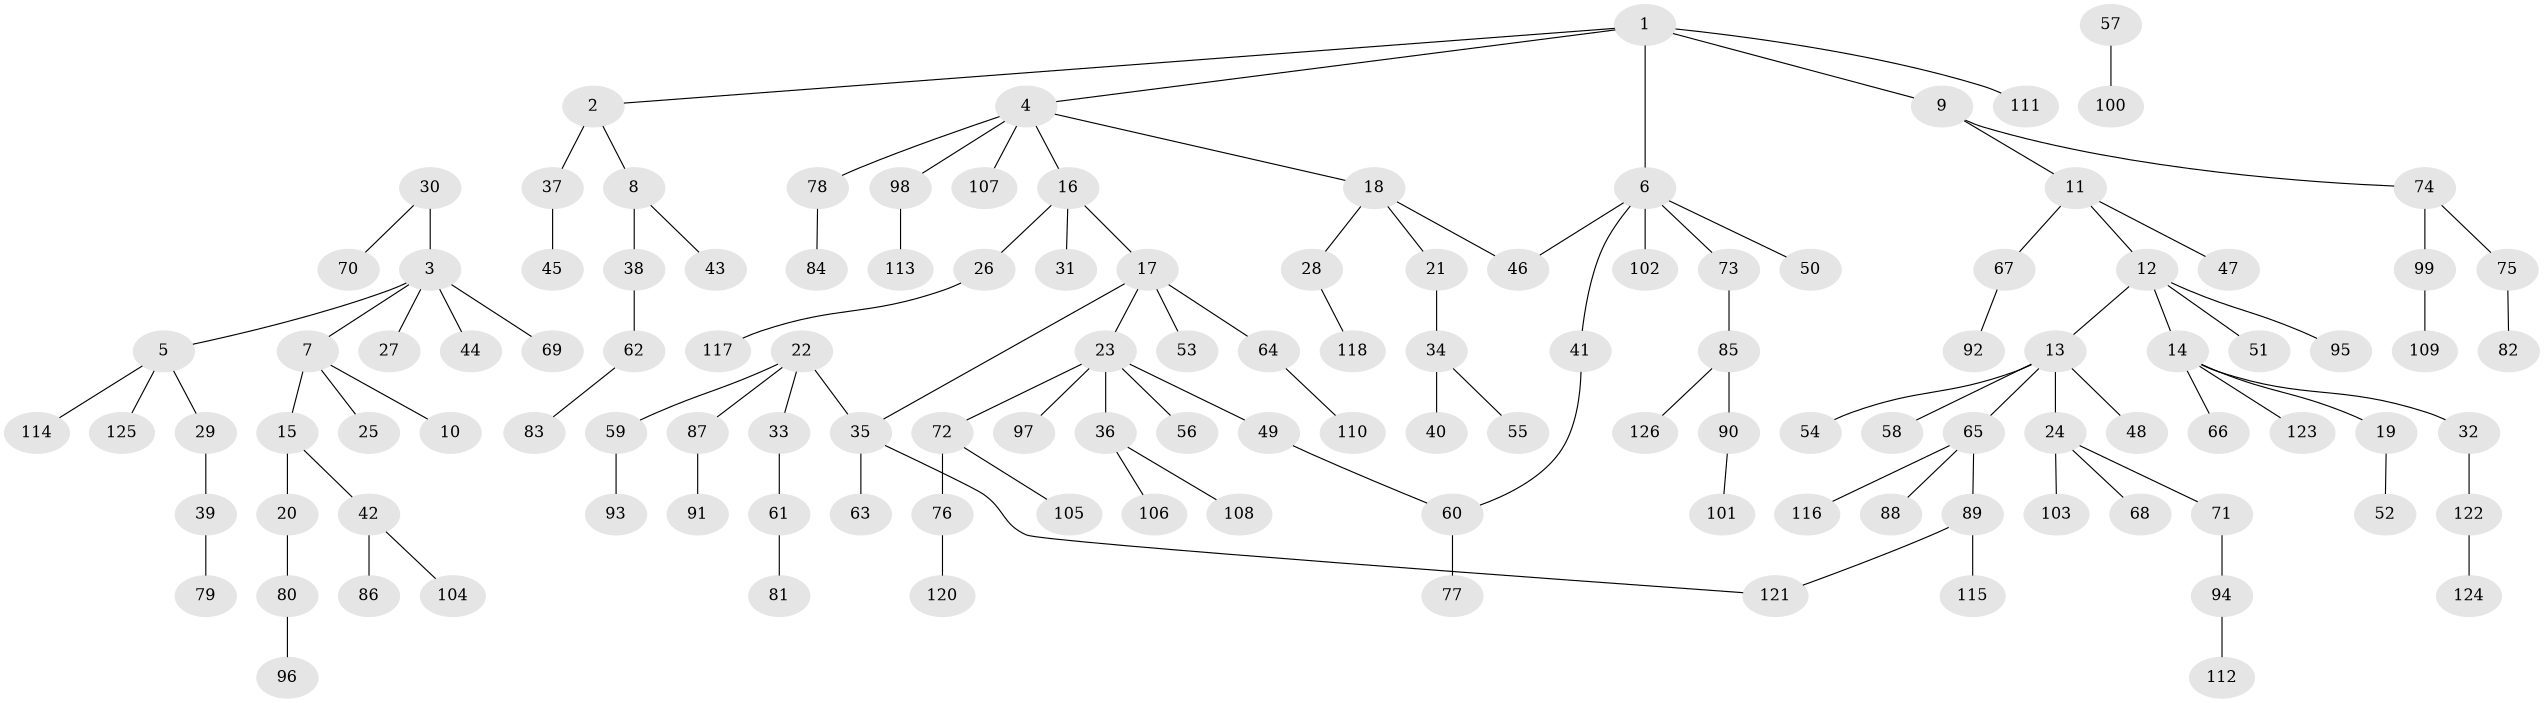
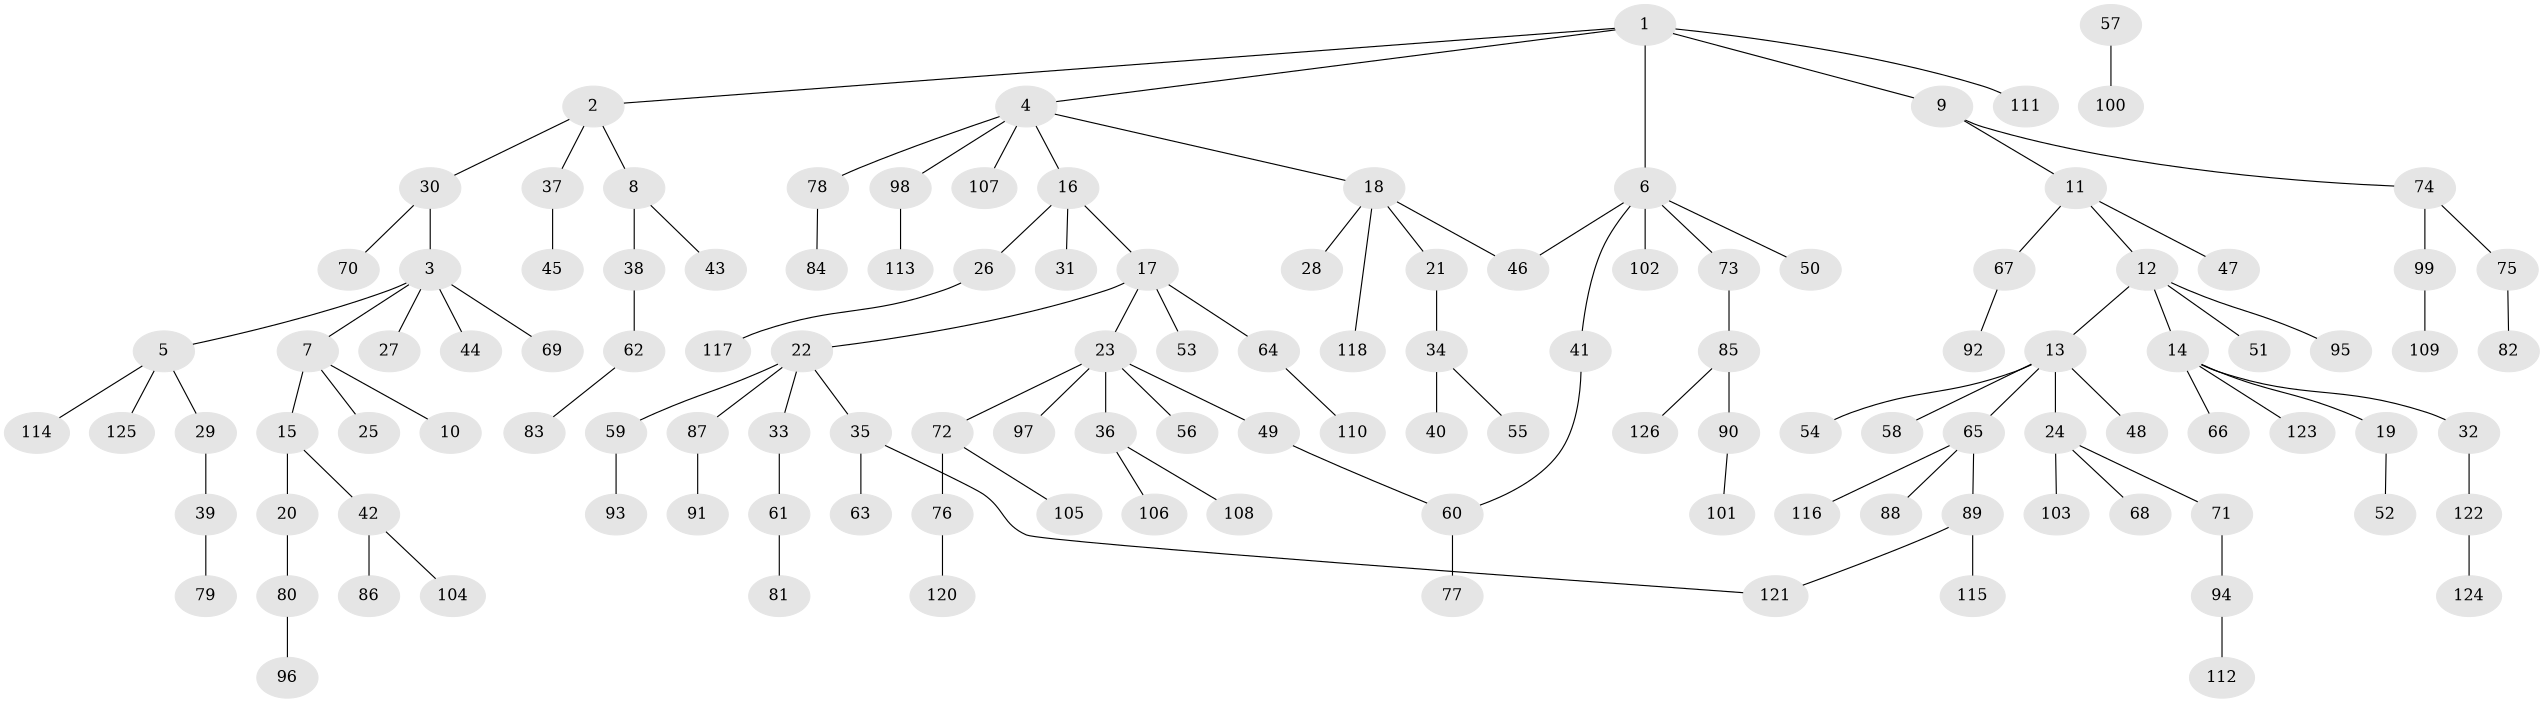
edge "2" -- "30": added
edge "28" -- "118": now "18" -- "118"
edge "17" -- "35": now "17" -- "22"
